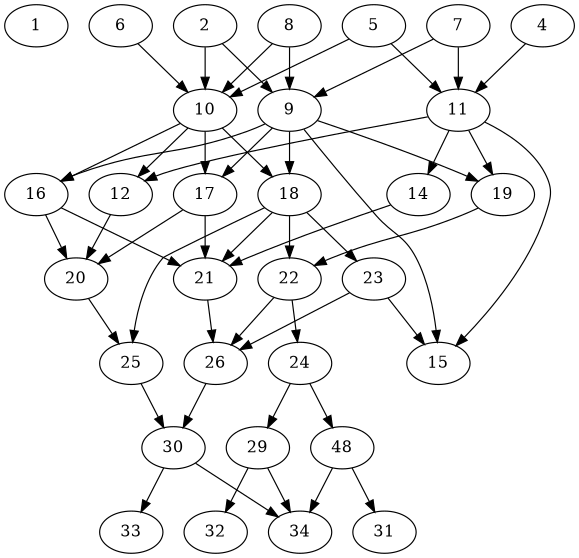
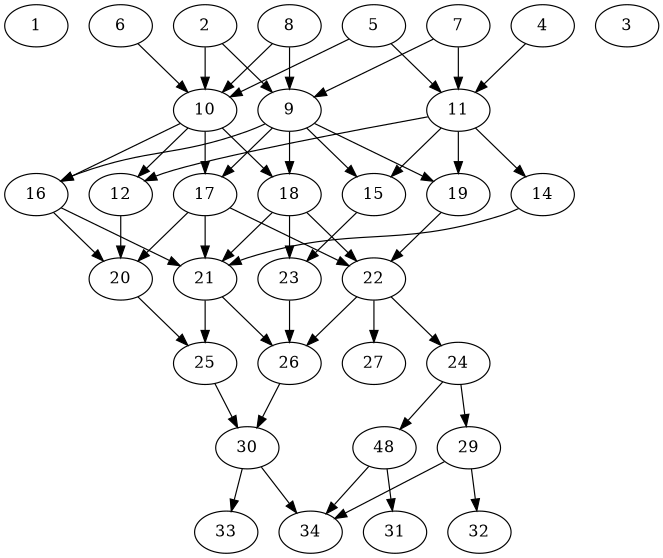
node "3": added
edge "17" -> "22": added
edge "18" -> "25": now "21" -> "25"
edge "23" -> "15": reversed
node "27": added
